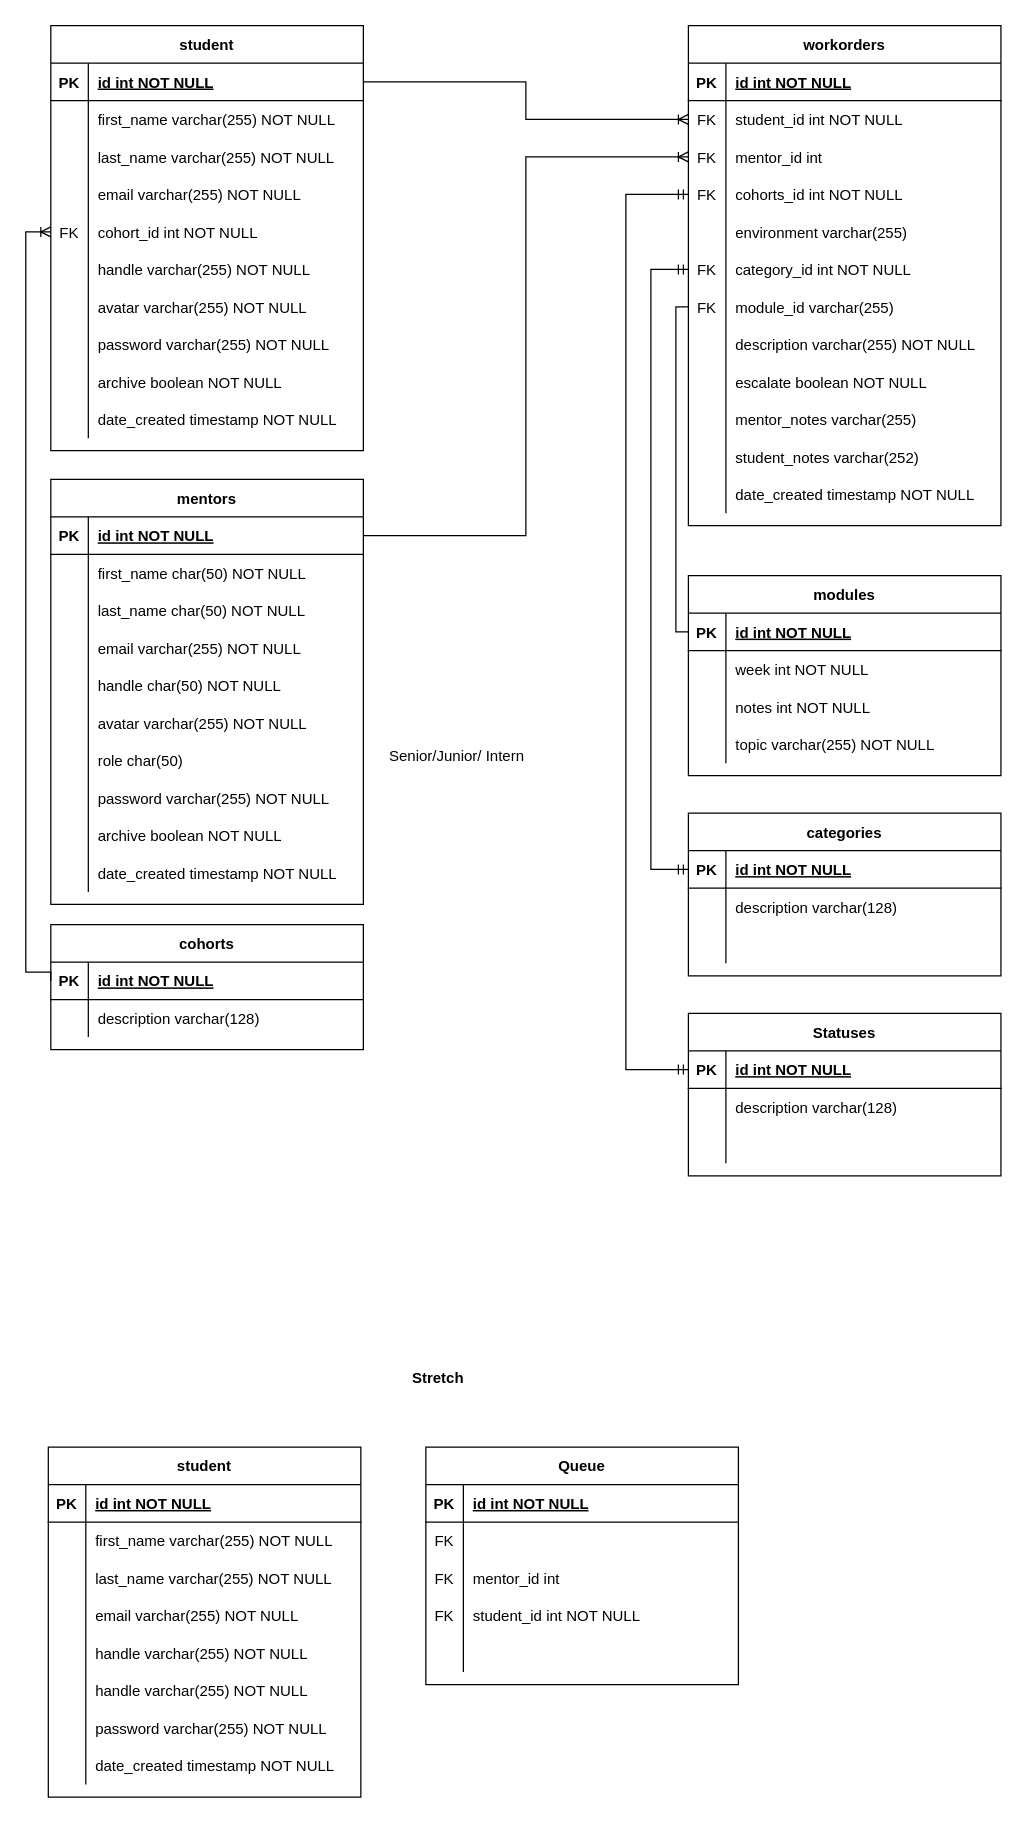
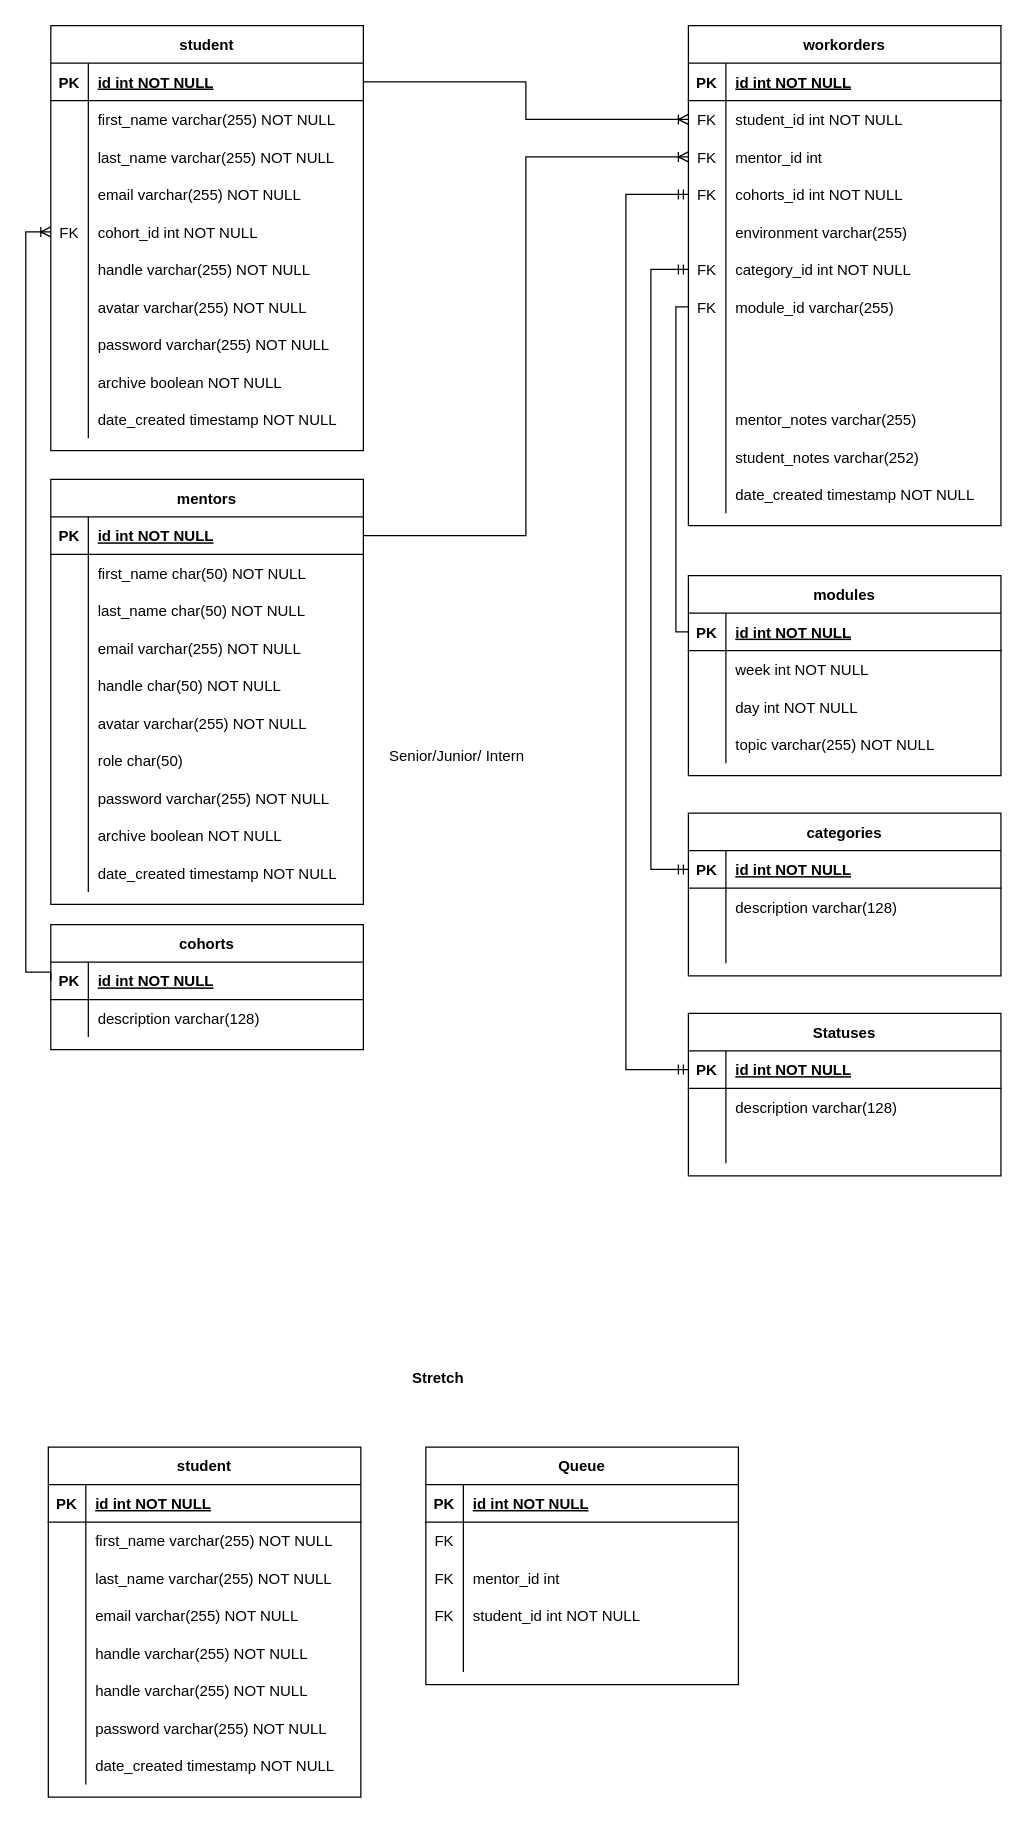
node "description varchar(255) NOT NULL": removed
node "escalate boolean NOT NULL": removed
node "notes int NOT NULL": label "notes int NOT NULL" -> "day int NOT NULL"
